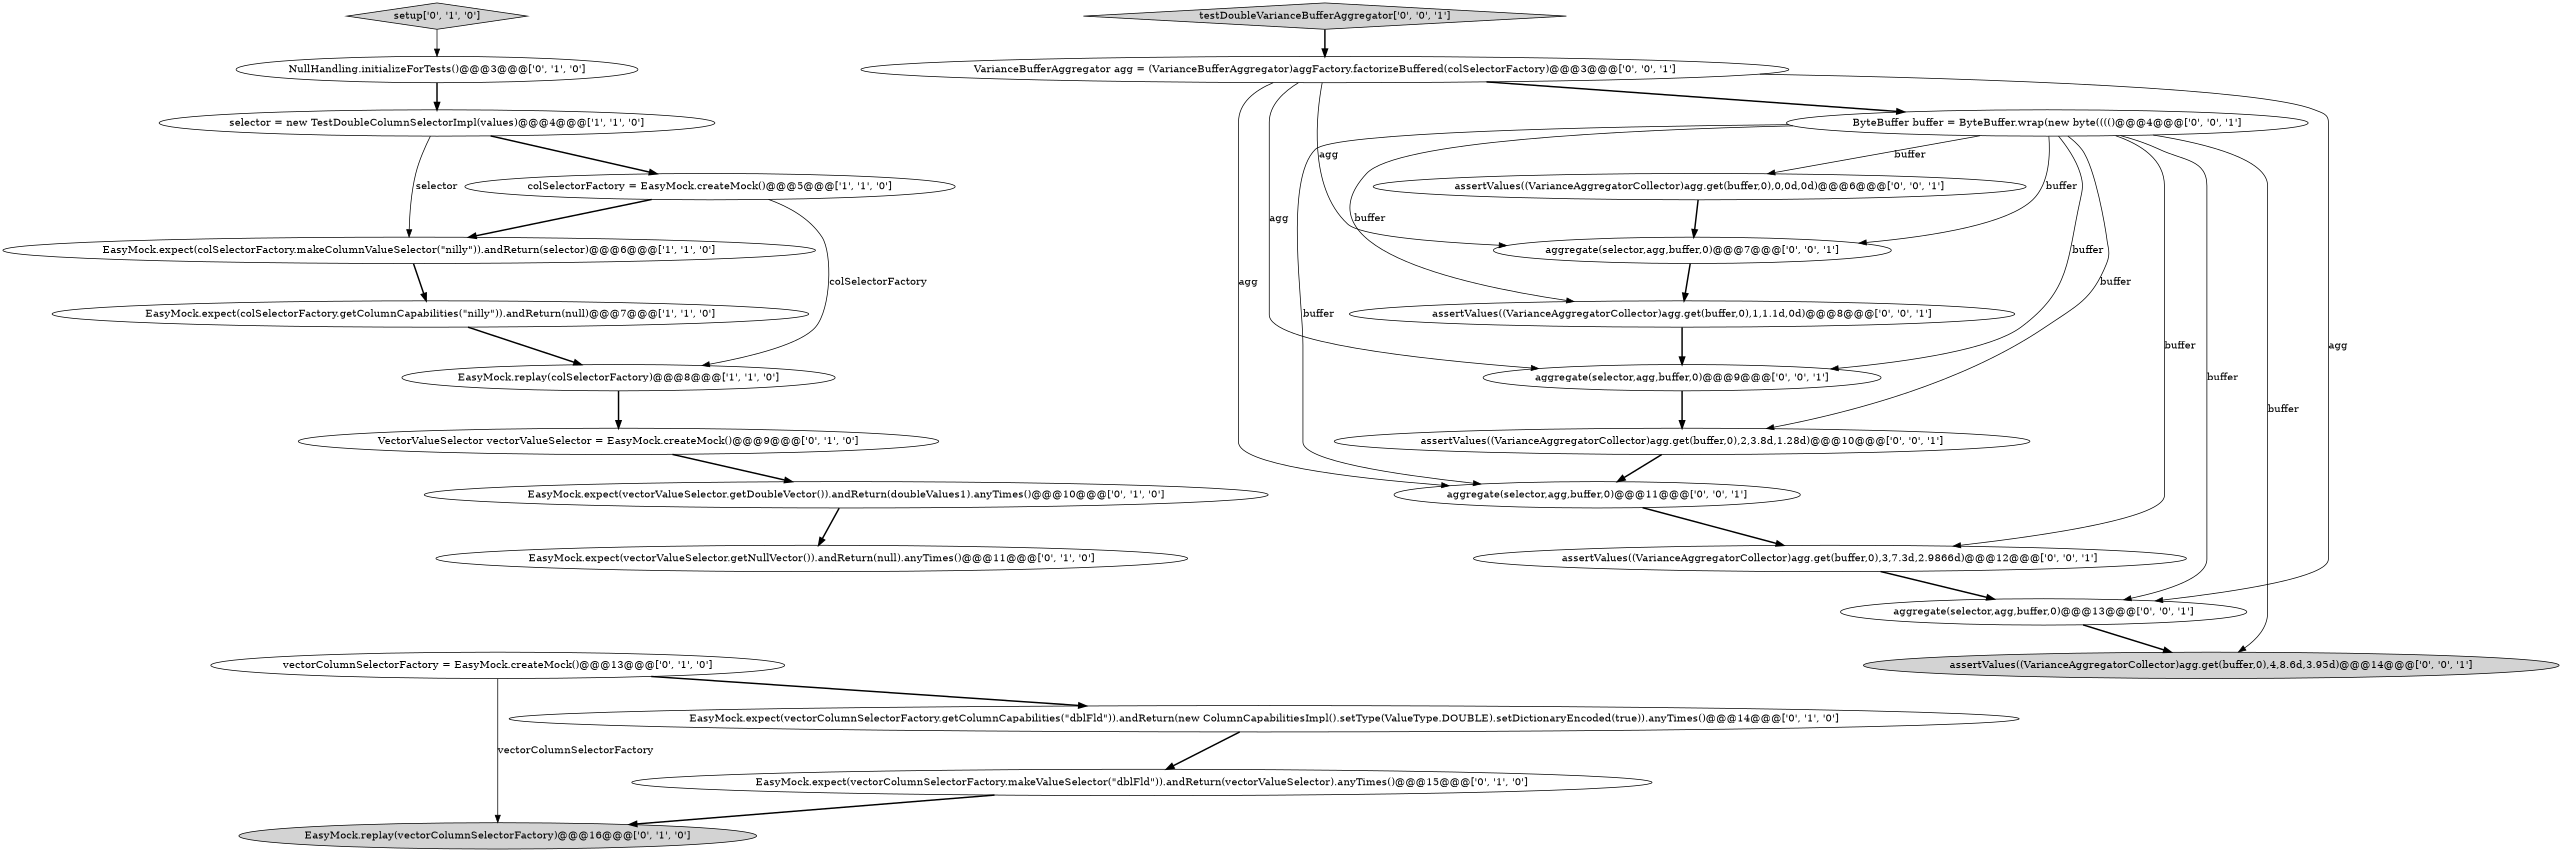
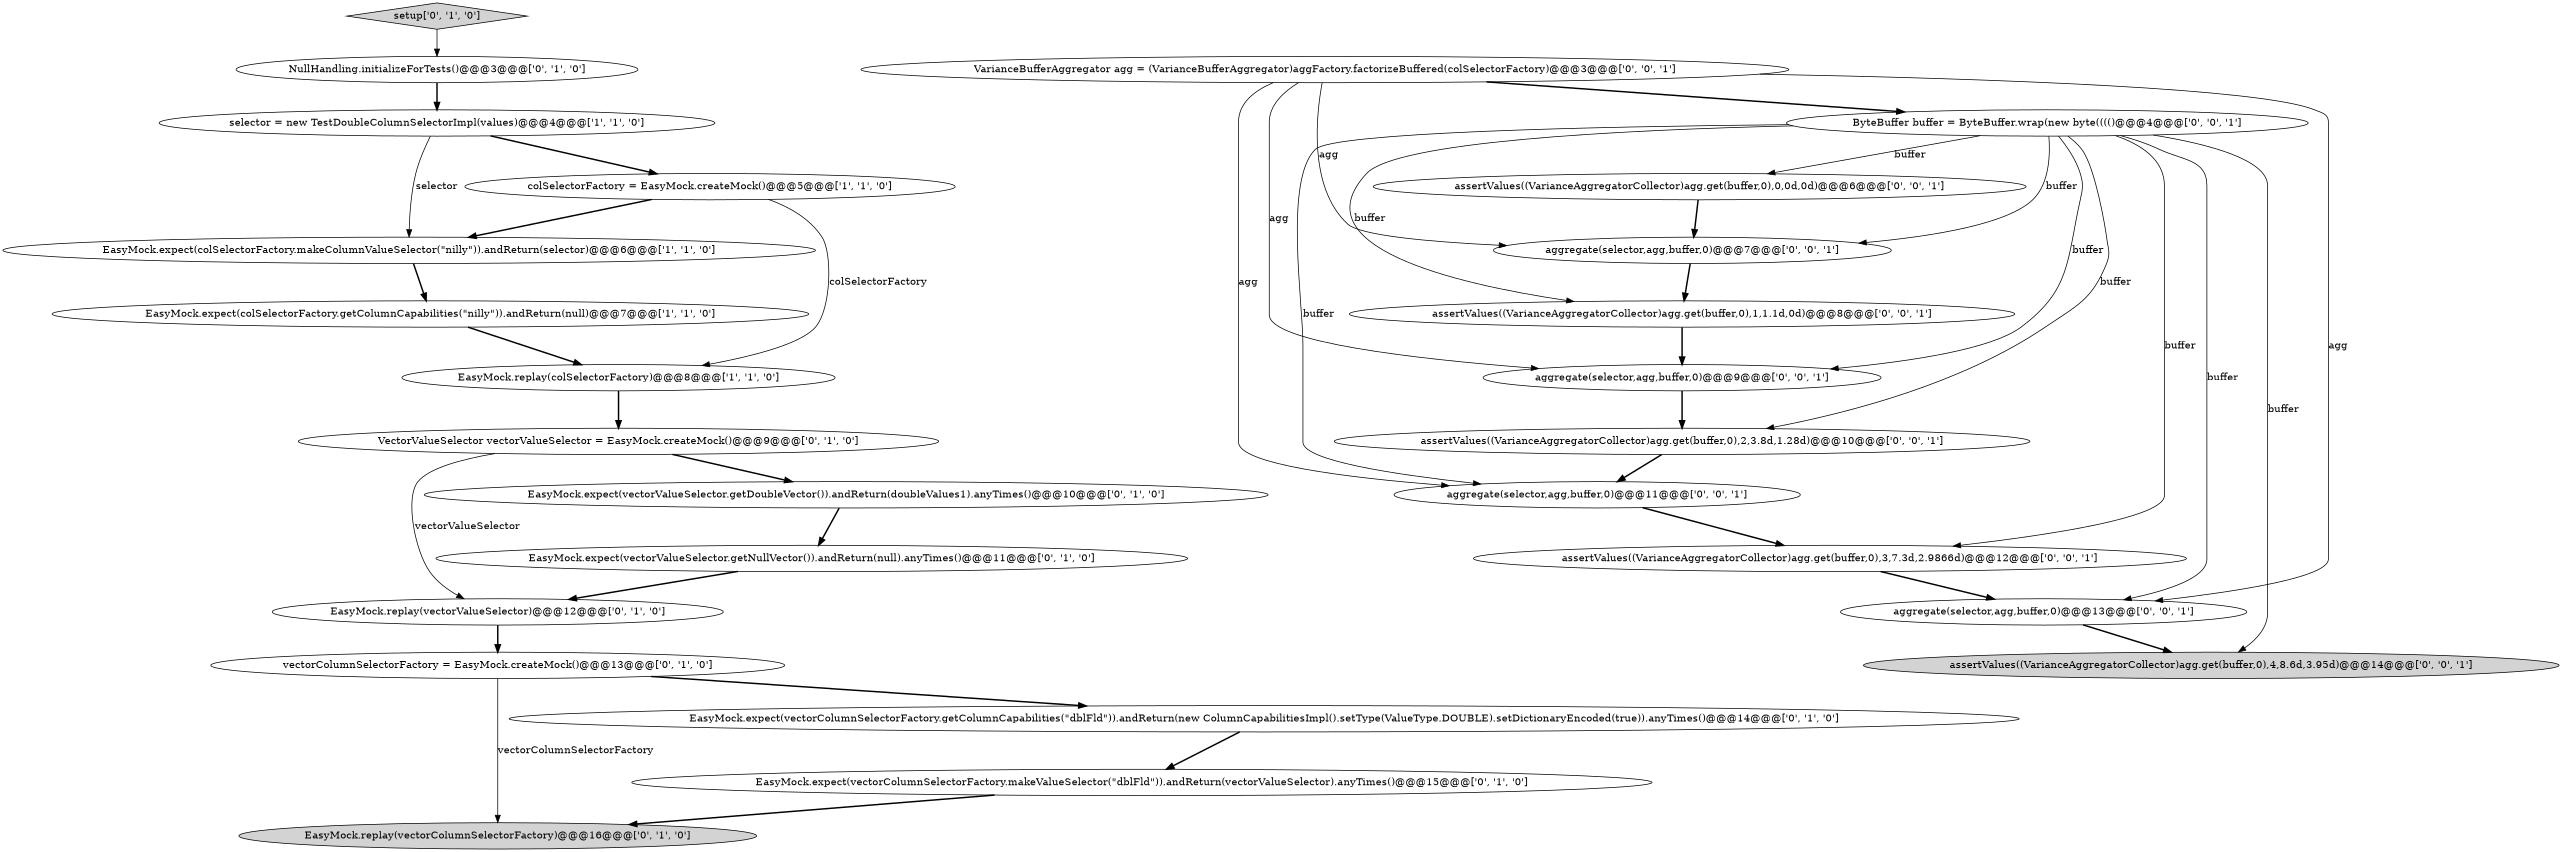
node "testDoubleVarianceBufferAggregator['0', '0', '1']": removed
node "EasyMock.replay(vectorValueSelector)@@@12@@@['0', '1', '0']": added
